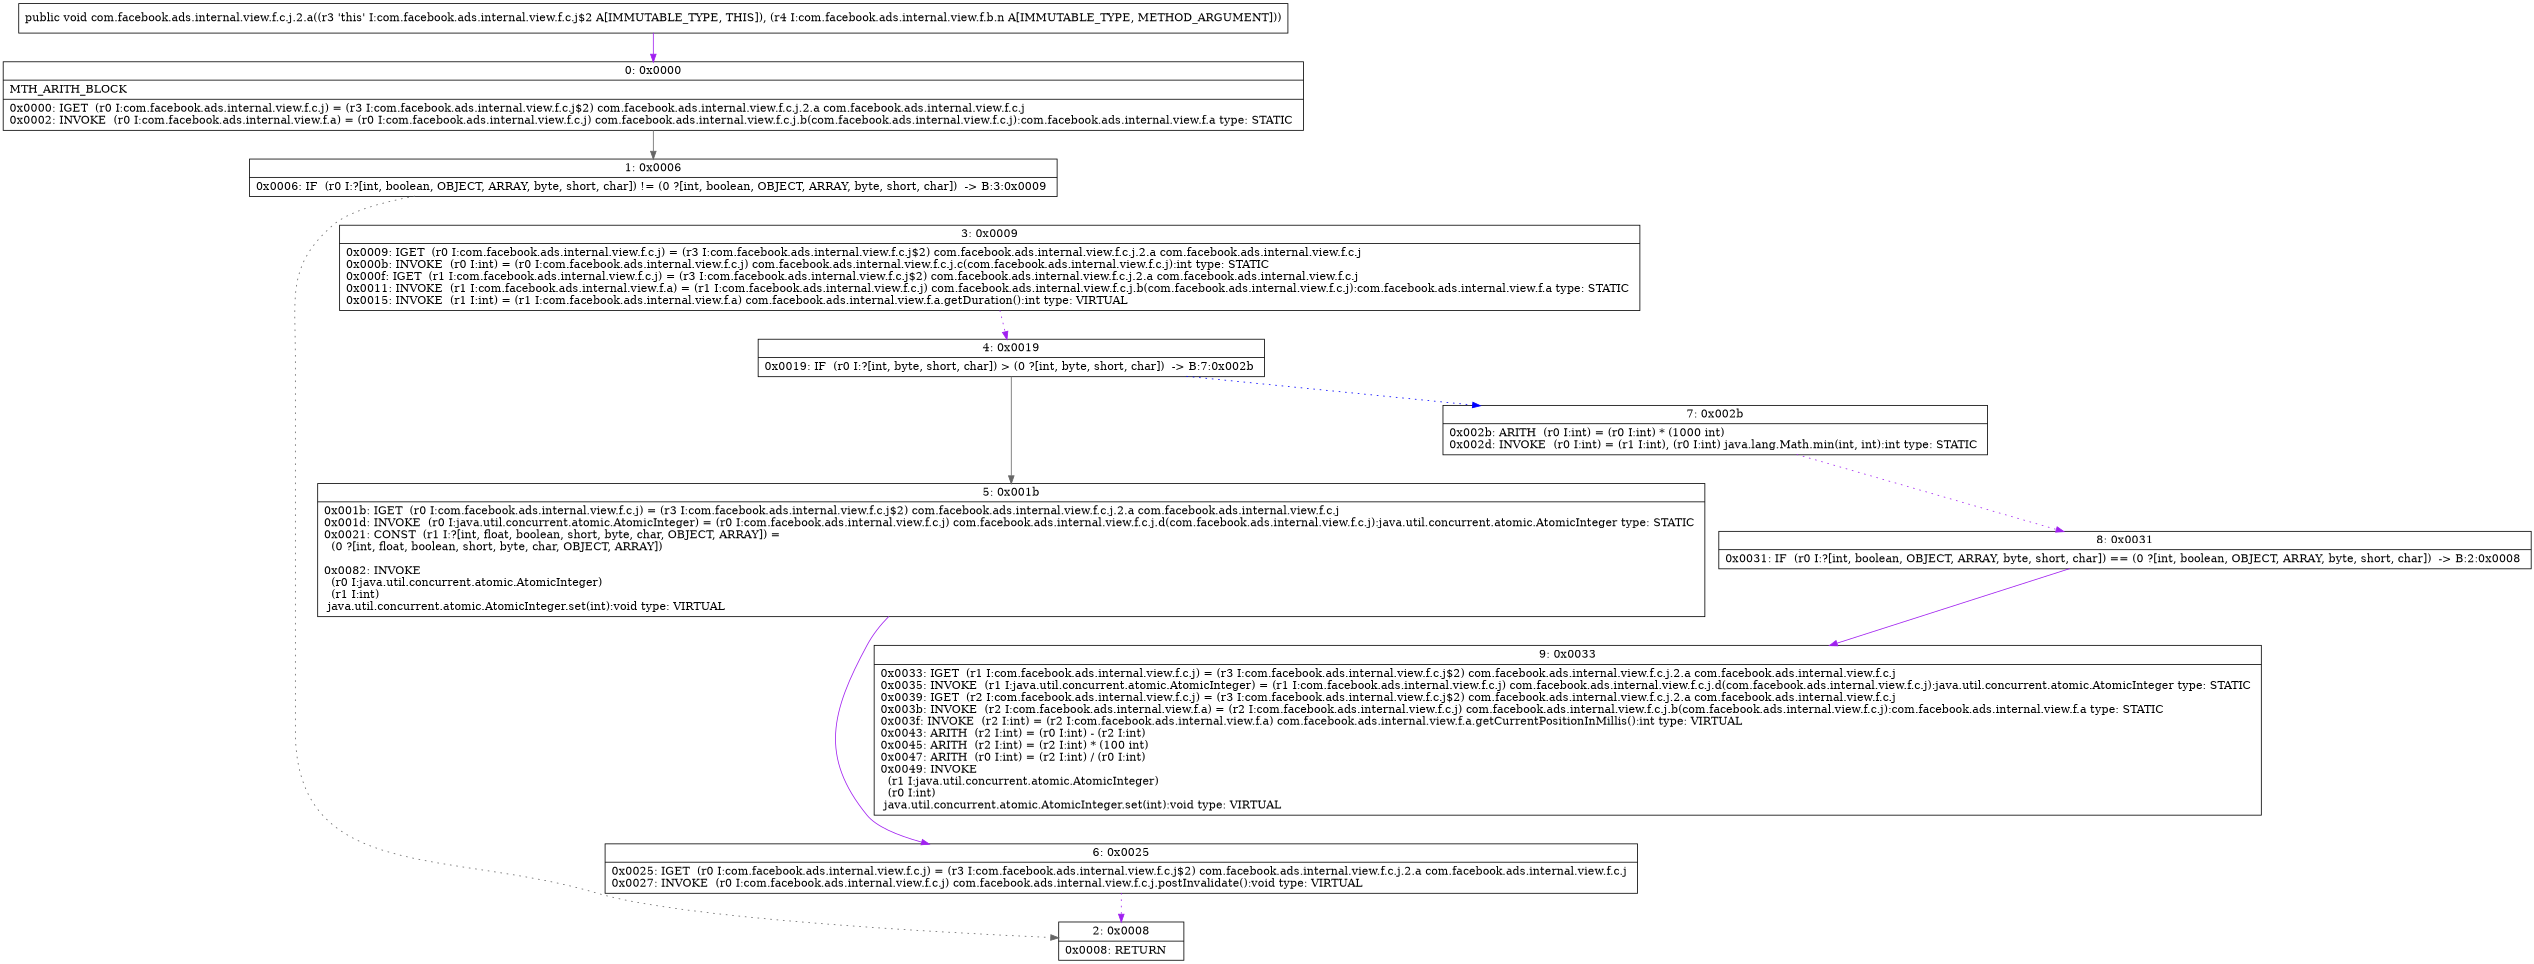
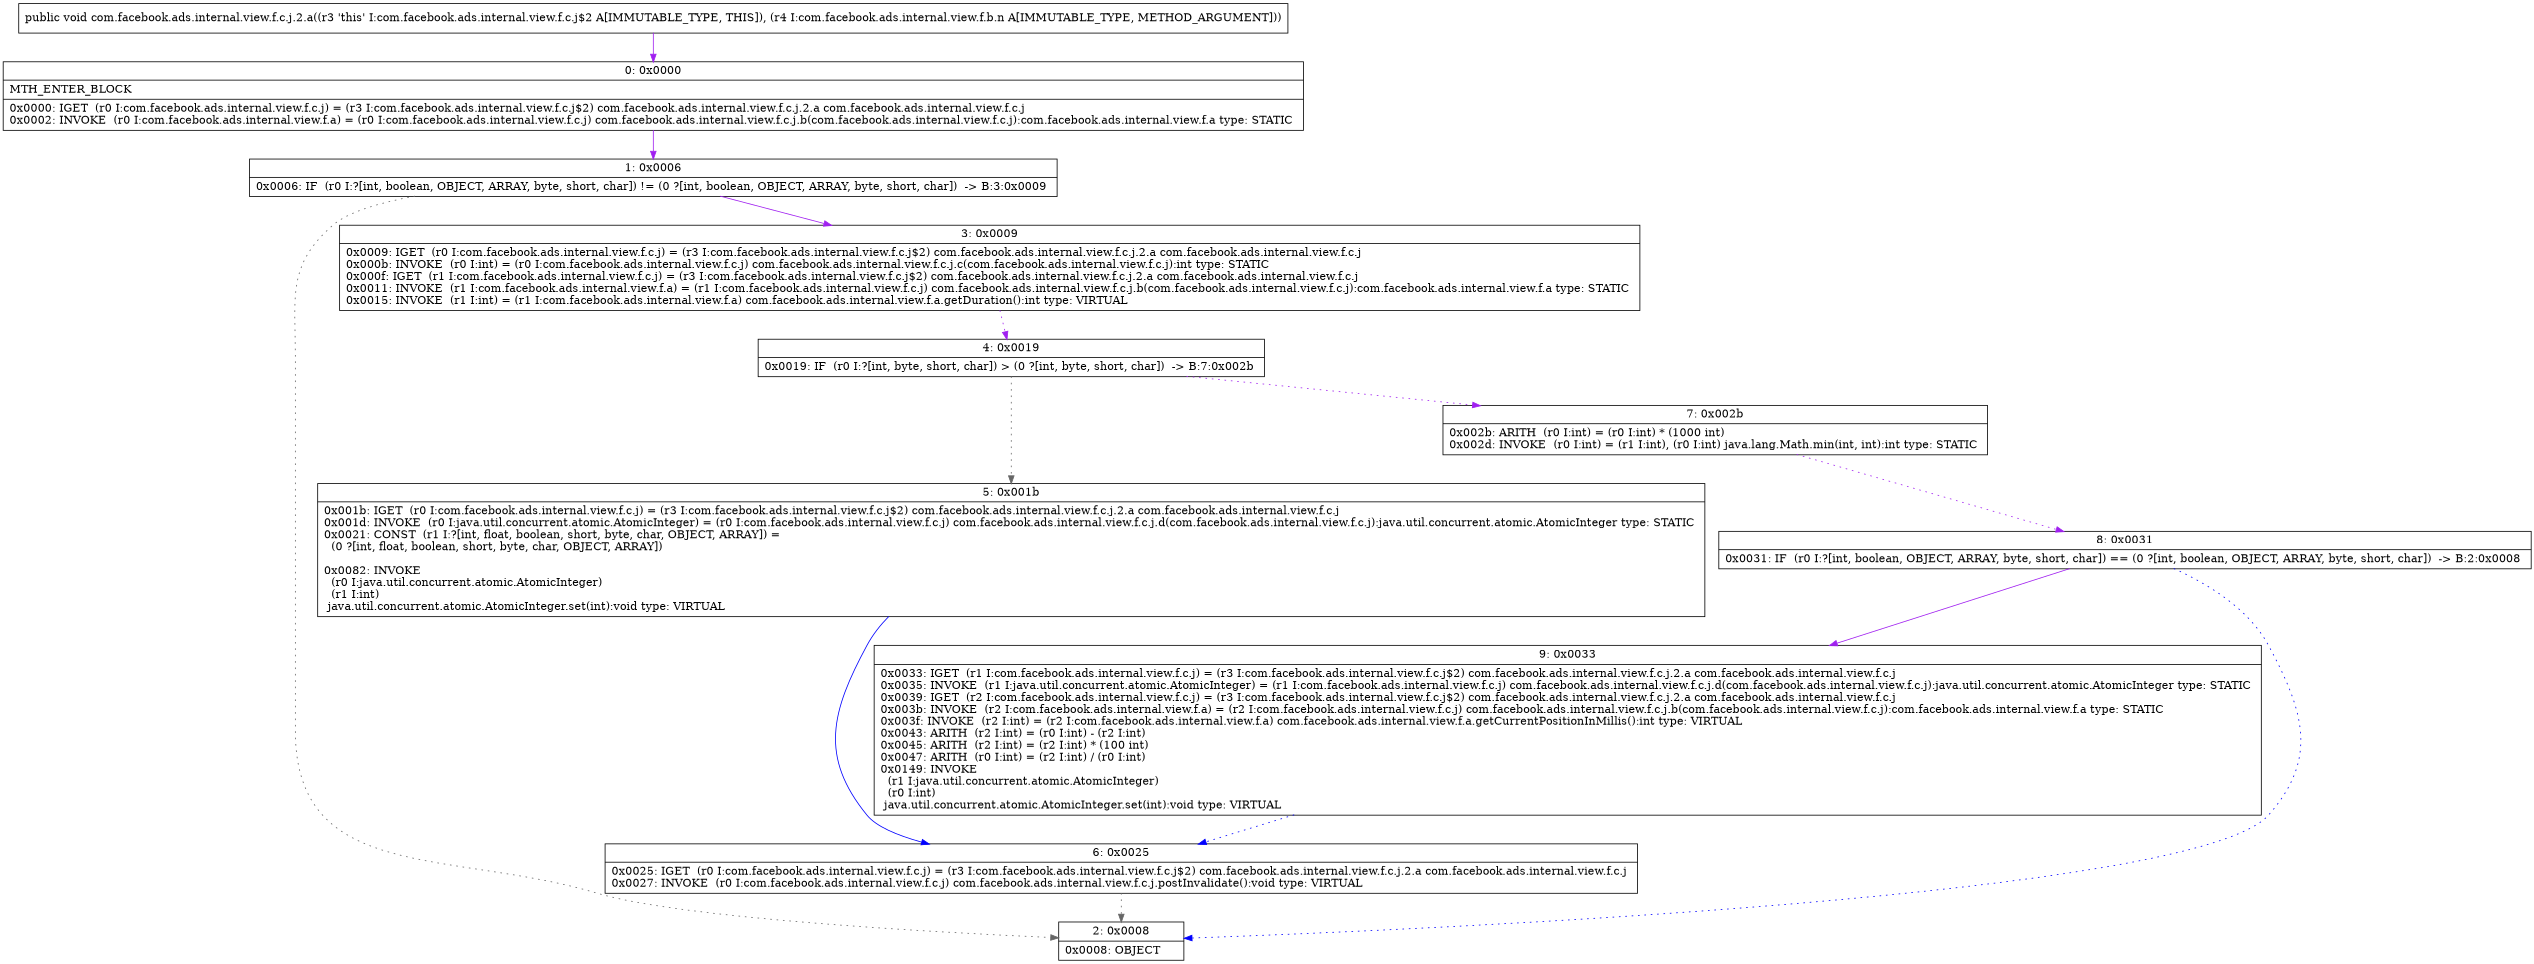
node "0: 0x0000": text "MTH_ARITH_BLOCK" -> "MTH_ENTER_BLOCK"
edge "0: 0x0000" -> "1: 0x0006": color gray40 -> purple
edge "1: 0x0006" -> "3: 0x0009": added
edge "4: 0x0019" -> "7: 0x002b": color blue -> purple
edge "4: 0x0019" -> "5: 0x001b": style solid -> dotted
edge "5: 0x001b" -> "6: 0x0025": color purple -> blue
node "9: 0x0033": text "0x0049: INVOKE" -> "0x0149: INVOKE"
edge "9: 0x0033" -> "6: 0x0025": added
edge "8: 0x0031" -> "2: 0x0008": added
edge "6: 0x0025" -> "2: 0x0008": color purple -> gray40
node "2: 0x0008": text "0x0008: RETURN" -> "0x0008: OBJECT"
